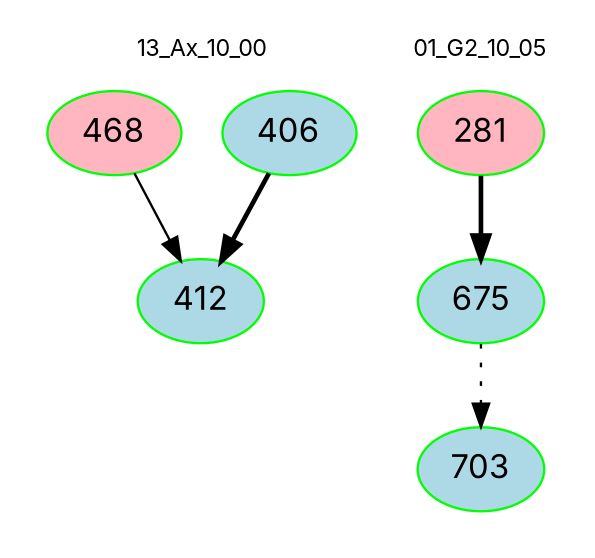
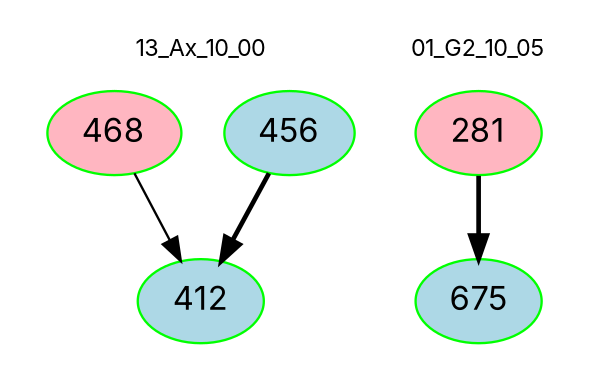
node "406": label "406" -> "456"
node "703": removed
